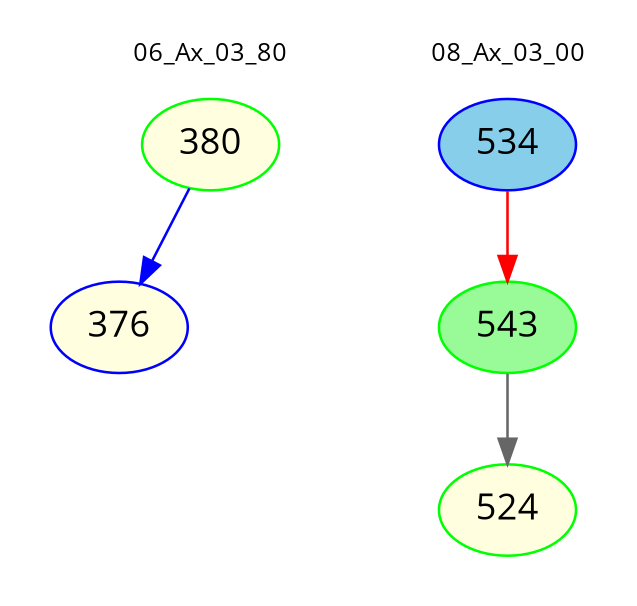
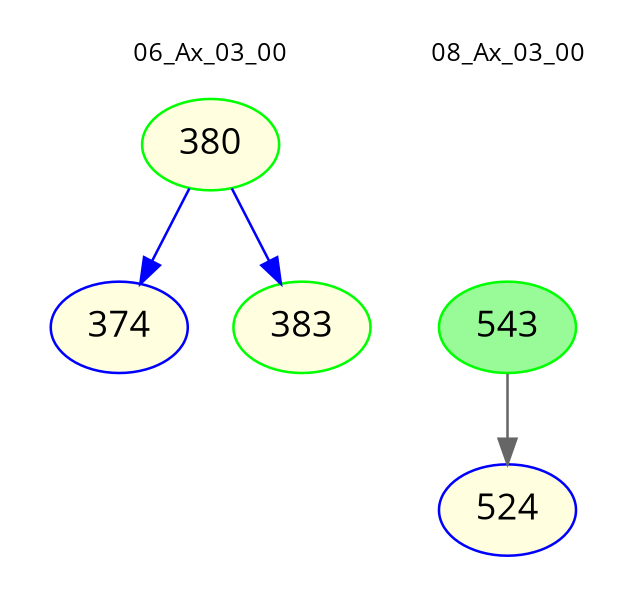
cluster "06_Ax_03_80": label "06_Ax_03_80" -> "06_Ax_03_00"
node "534": removed
node "376": label "376" -> "374"
node "383": added
node "524": color green -> blue
